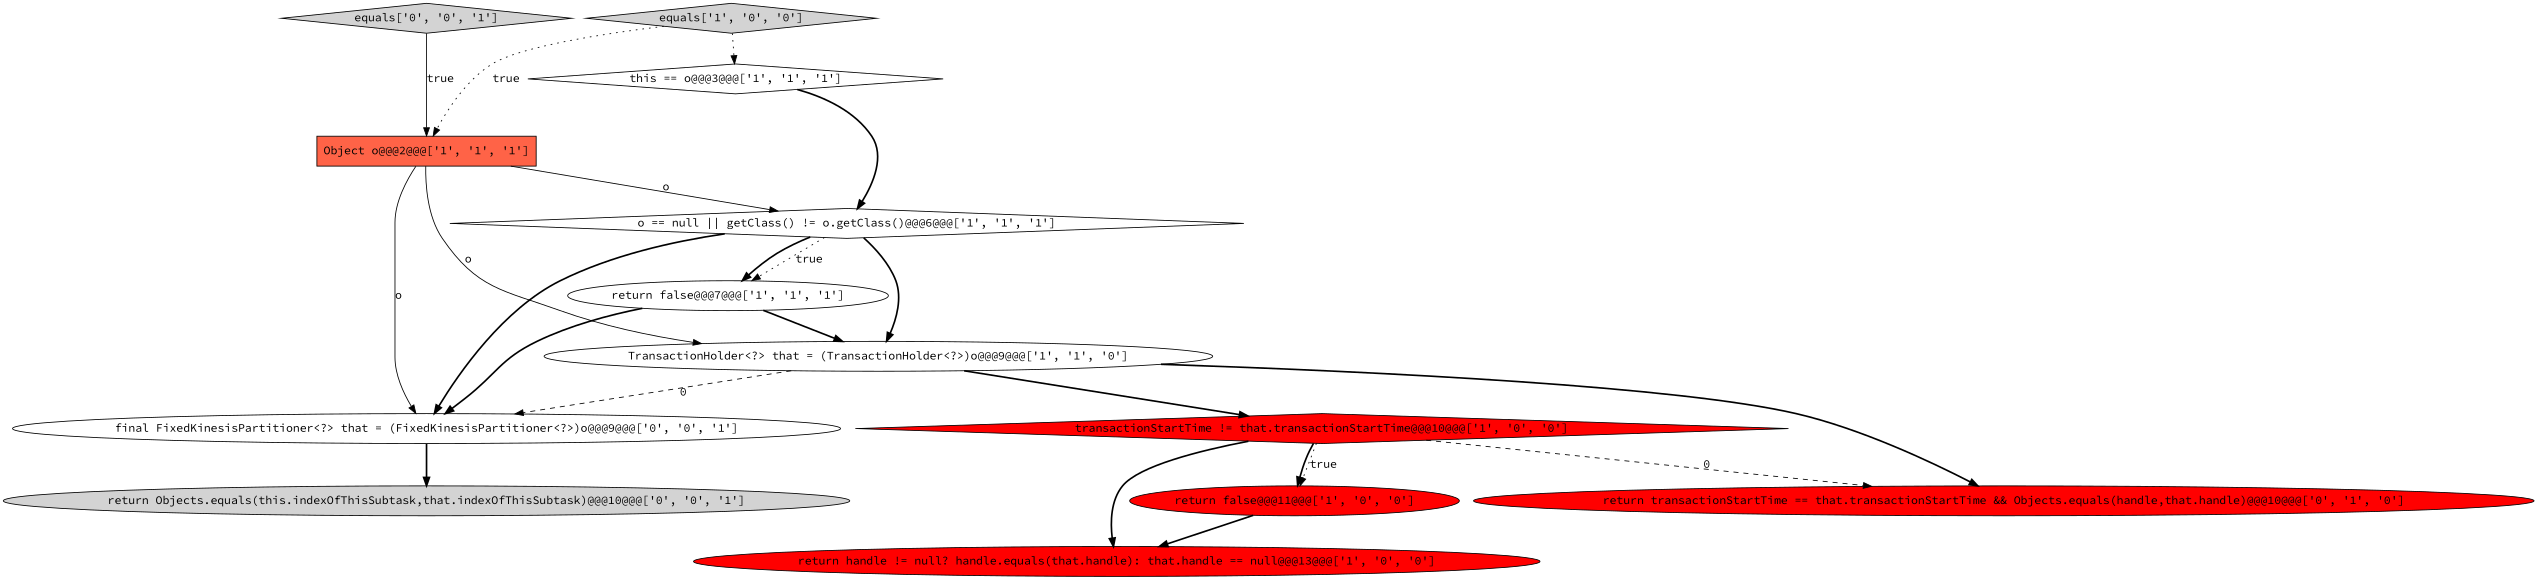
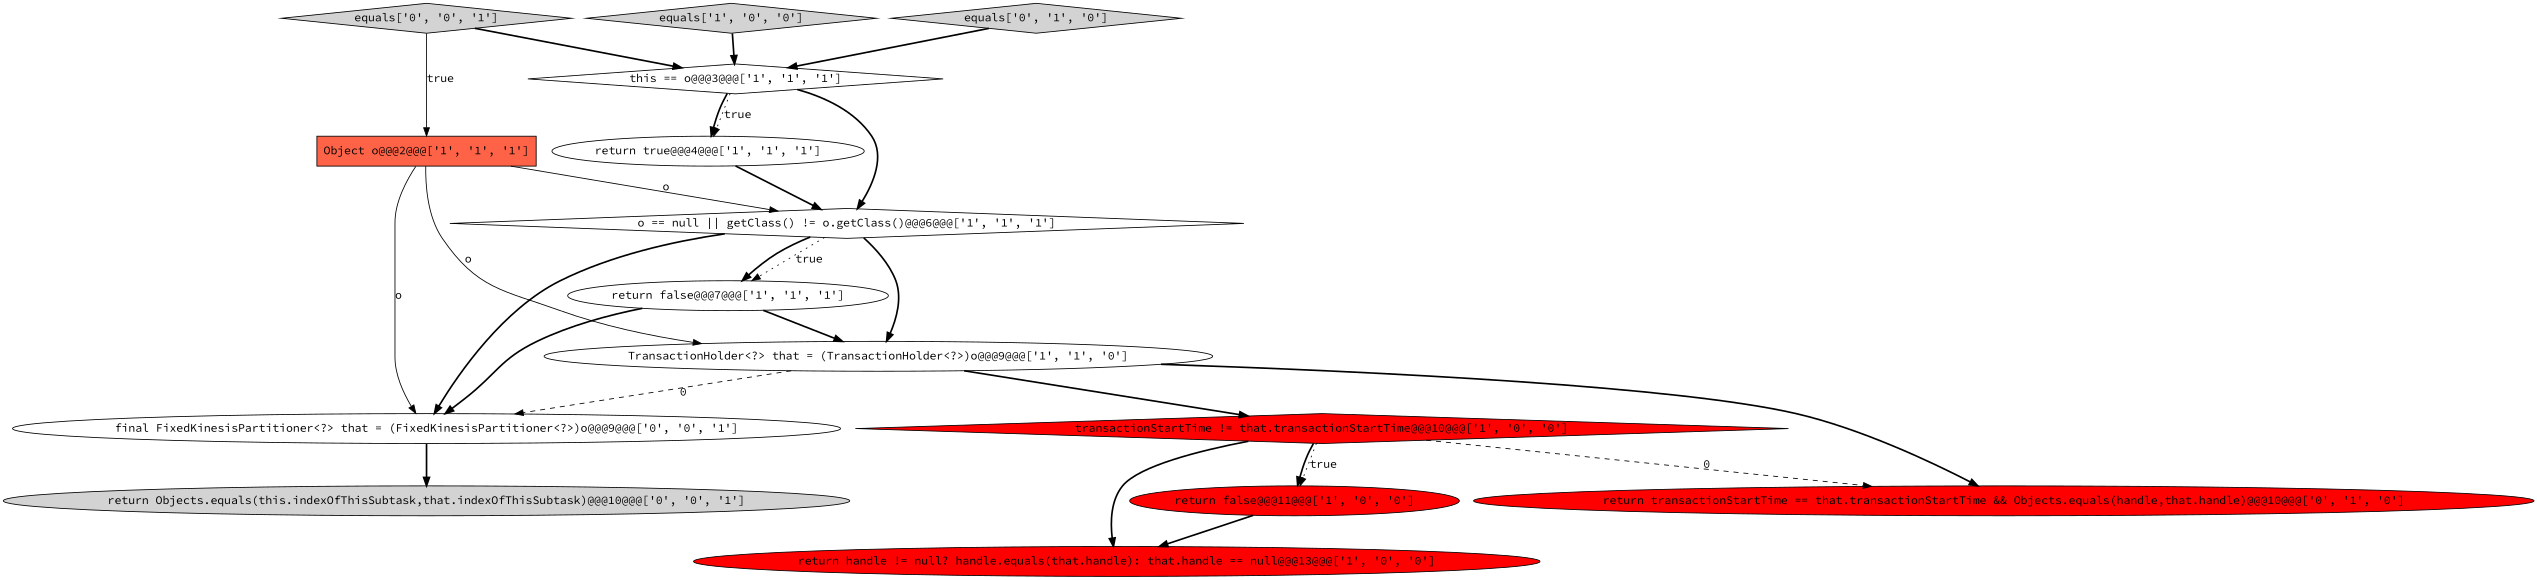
node "equals['0', '1', '0']": added
edge "equals['1', '0', '0']" -> "this == o@@@3@@@['1', '1', '1']": style dotted -> bold
edge "equals['0', '0', '1']" -> "this == o@@@3@@@['1', '1', '1']": added
edge "equals['1', '0', '0']" -> "Object o@@@2@@@['1', '1', '1']": removed, label "true"
node "return true@@@4@@@['1', '1', '1']": added
